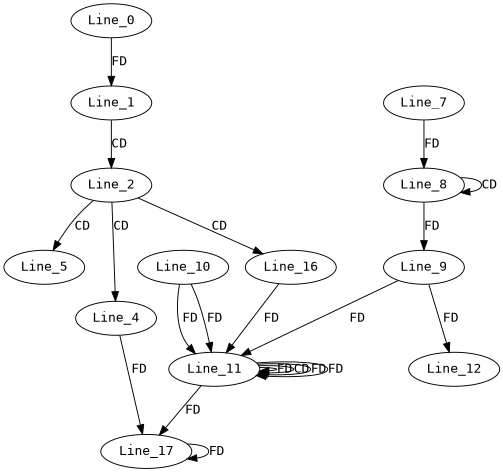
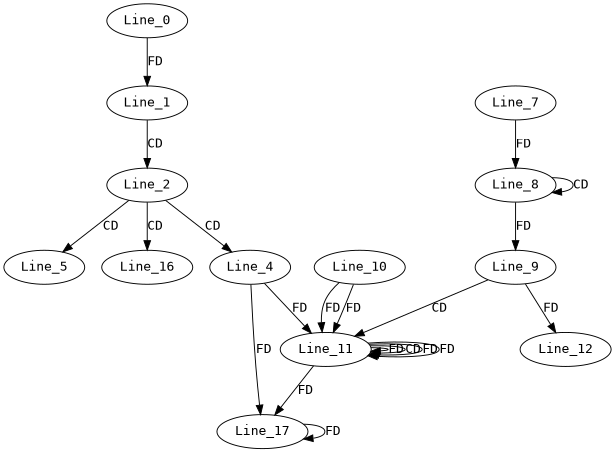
edge "Line_16" -> "Line_11": now "Line_4" -> "Line_11"
edge "Line_9" -> "Line_11": label "FD" -> "CD"
